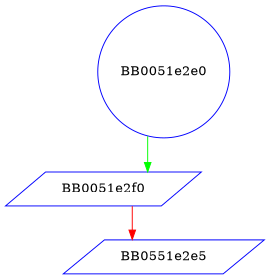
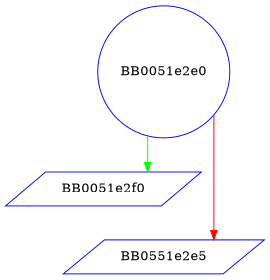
edge "BB0051e2f0" -> "BB0551e2e5": now "BB0051e2e0" -> "BB0551e2e5"
